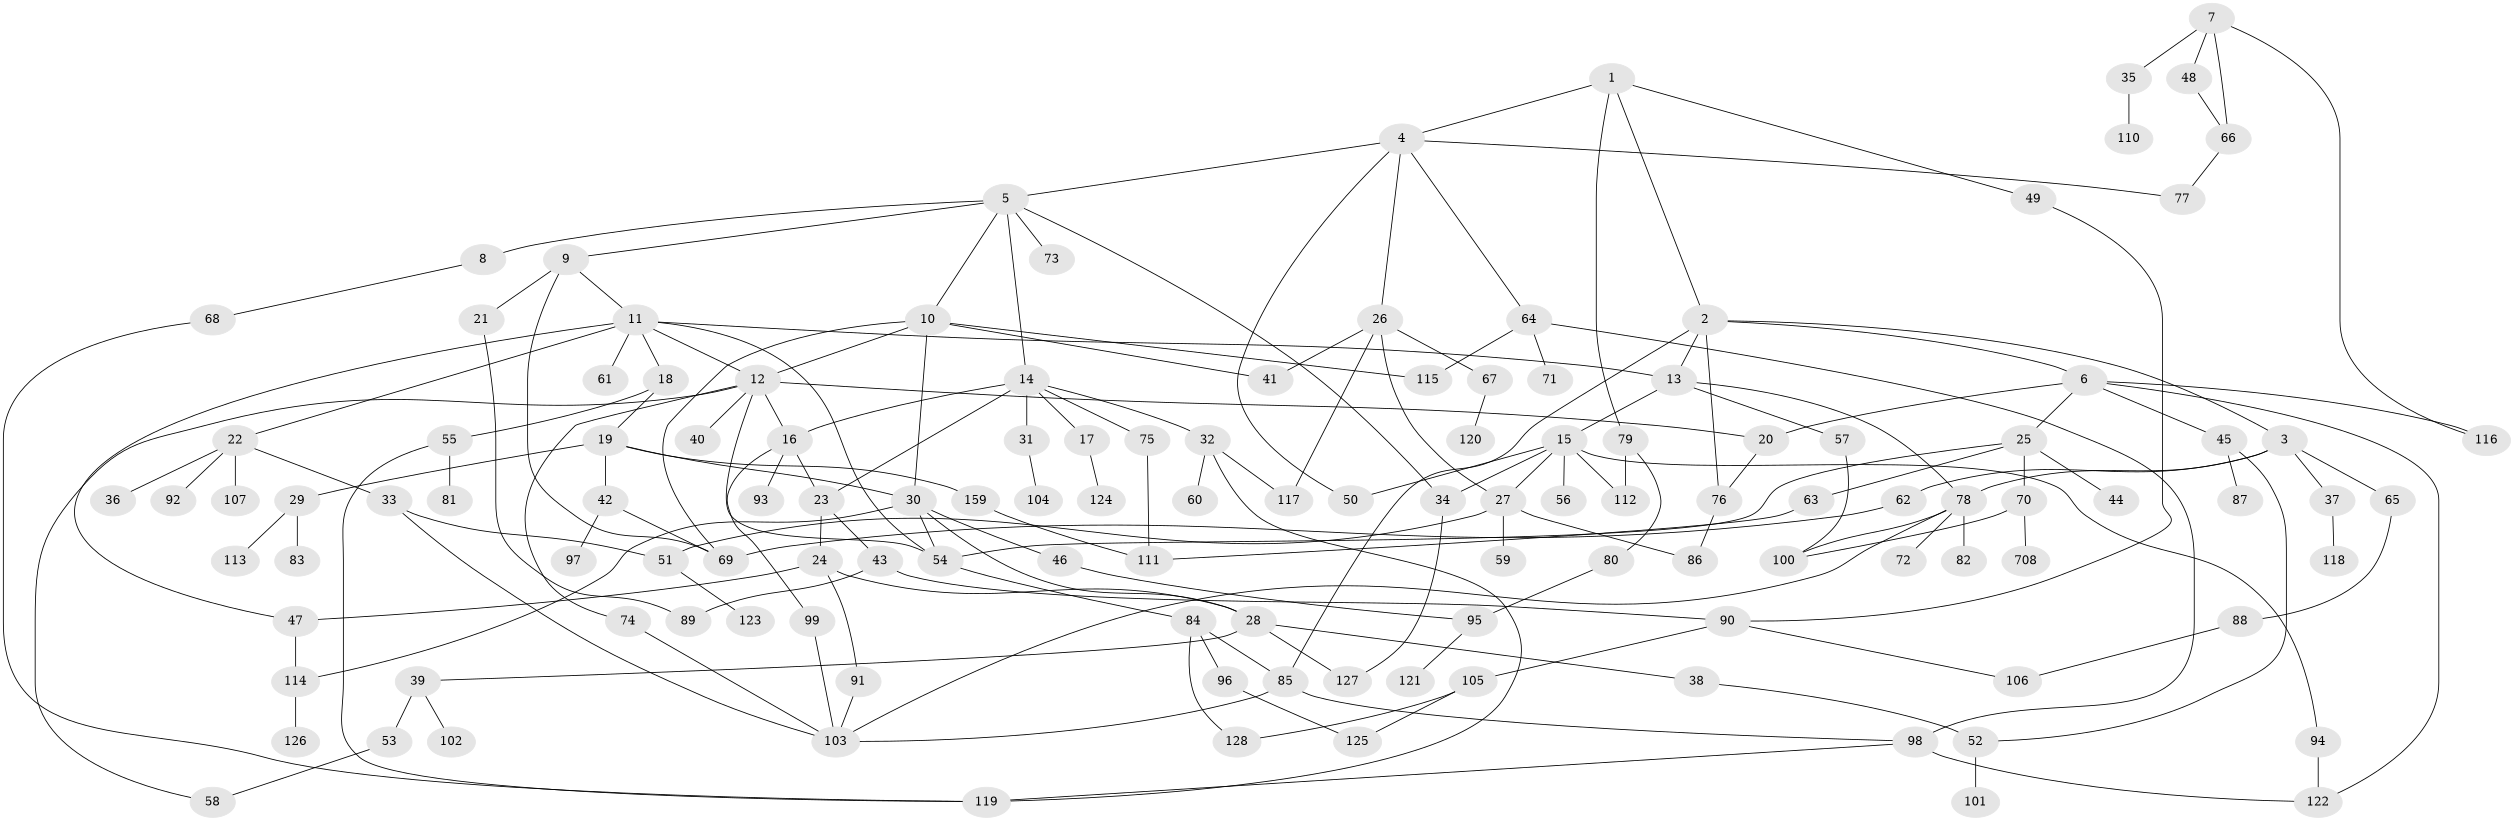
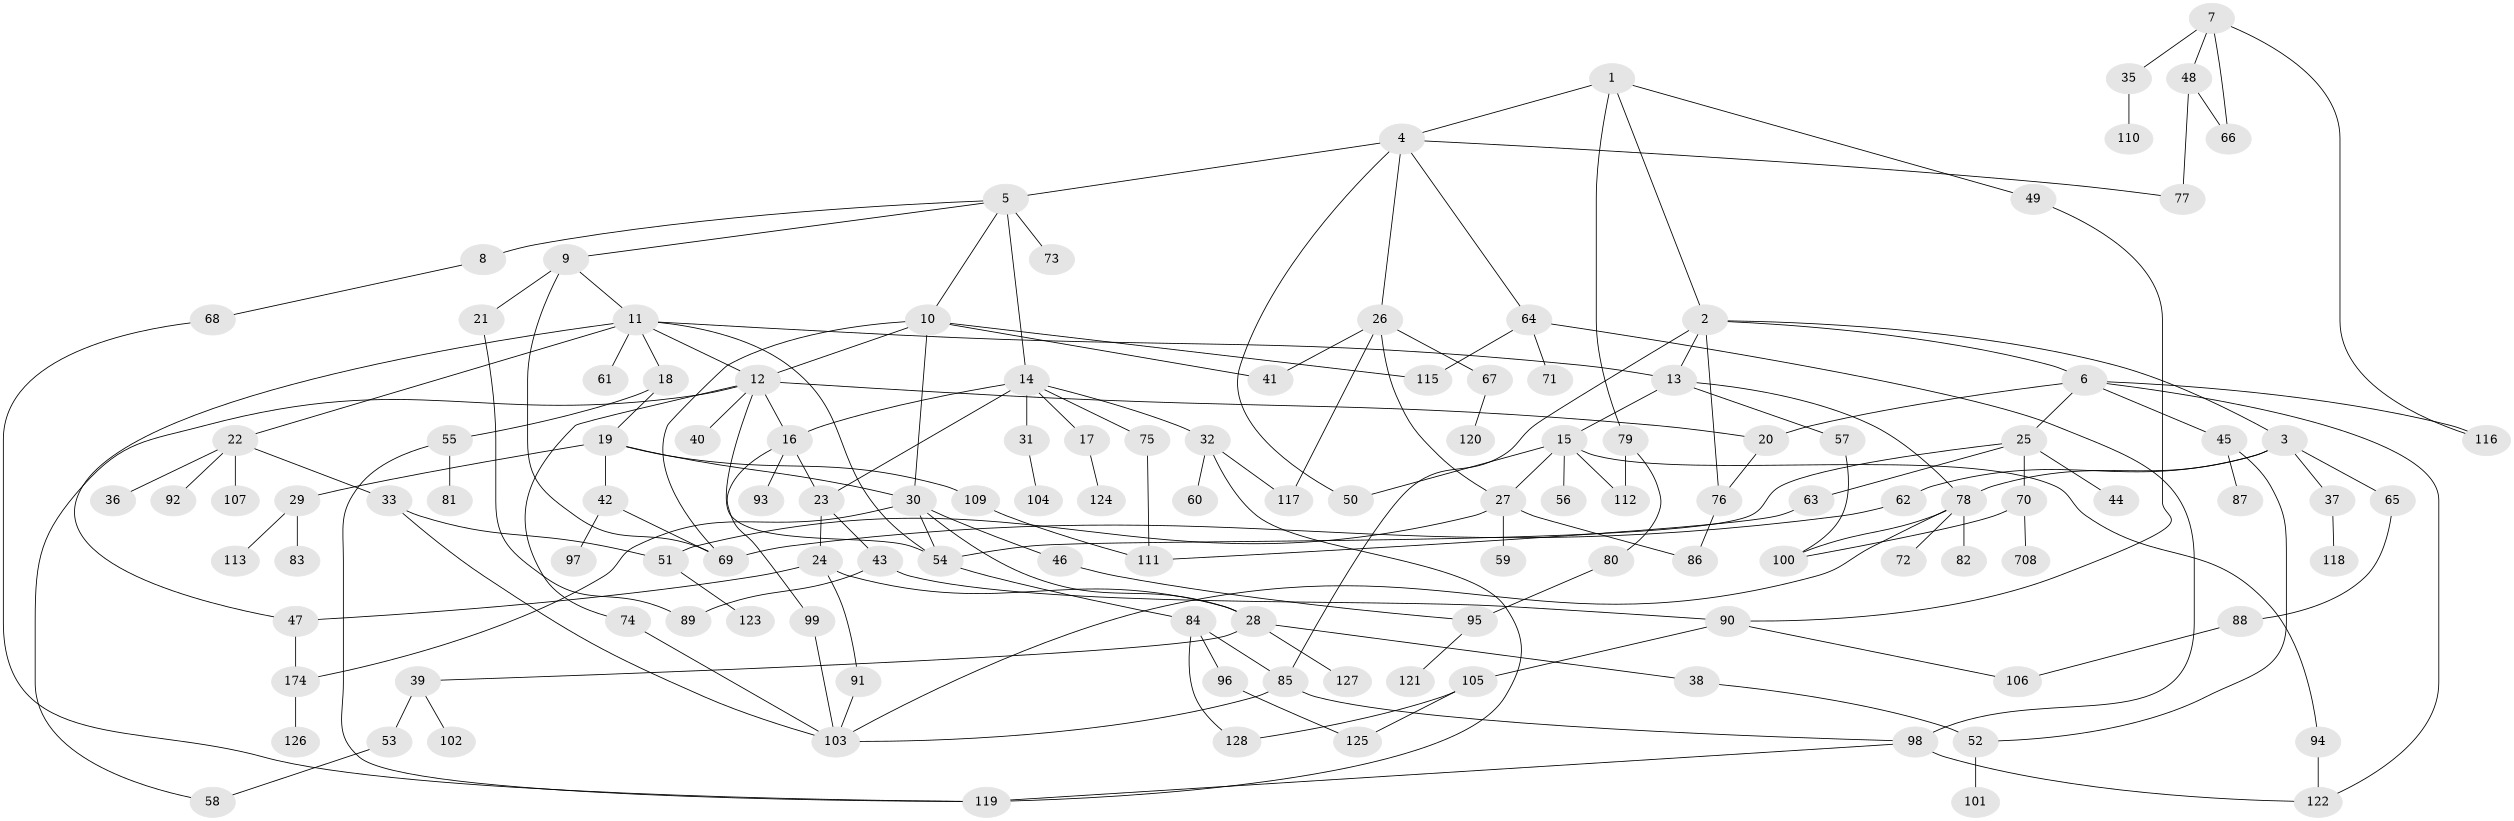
edge "66" -- "77": now "48" -- "77"
node "159": label "159" -> "109"
node "34": removed
node "114": label "114" -> "174"
